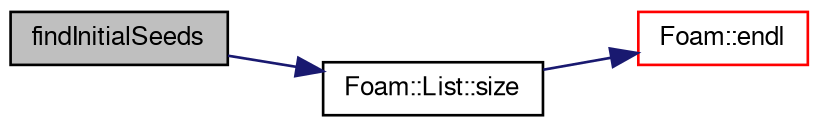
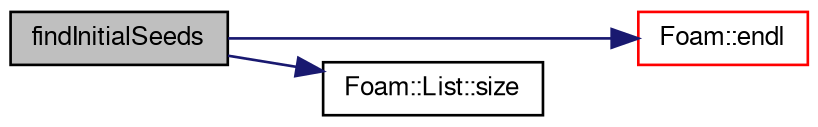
edge "Foam::List::size" -> "Foam::endl": now "findInitialSeeds" -> "Foam::endl"
